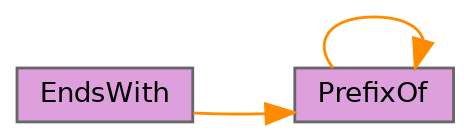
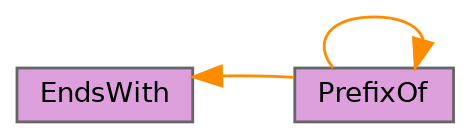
edge "EndsWith" -> "PrefixOf": reversed
